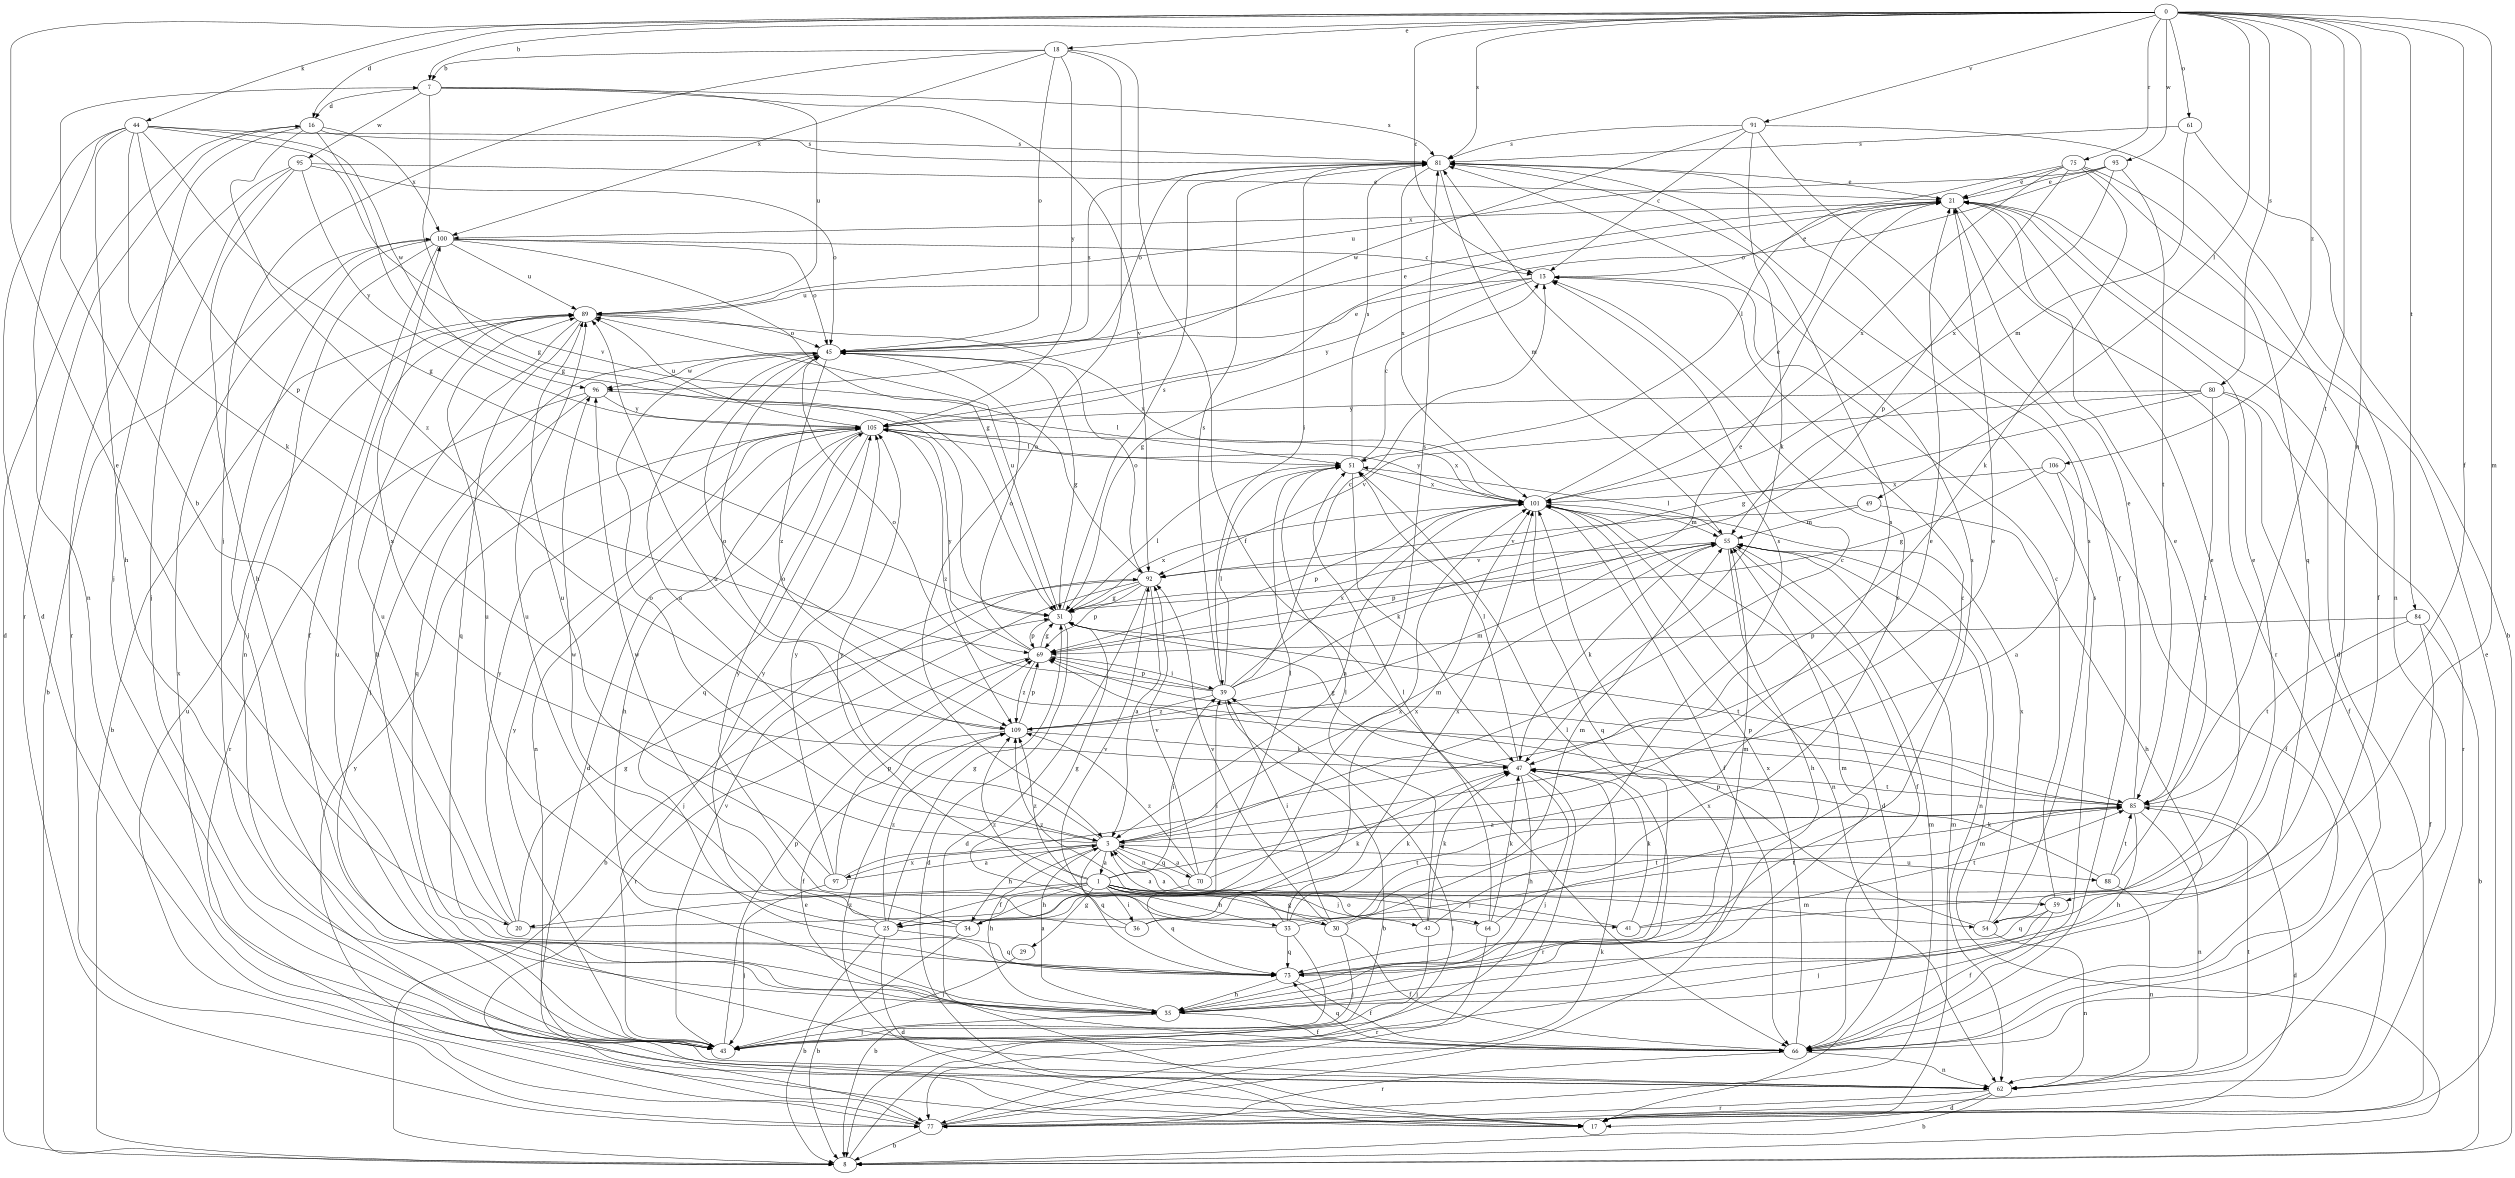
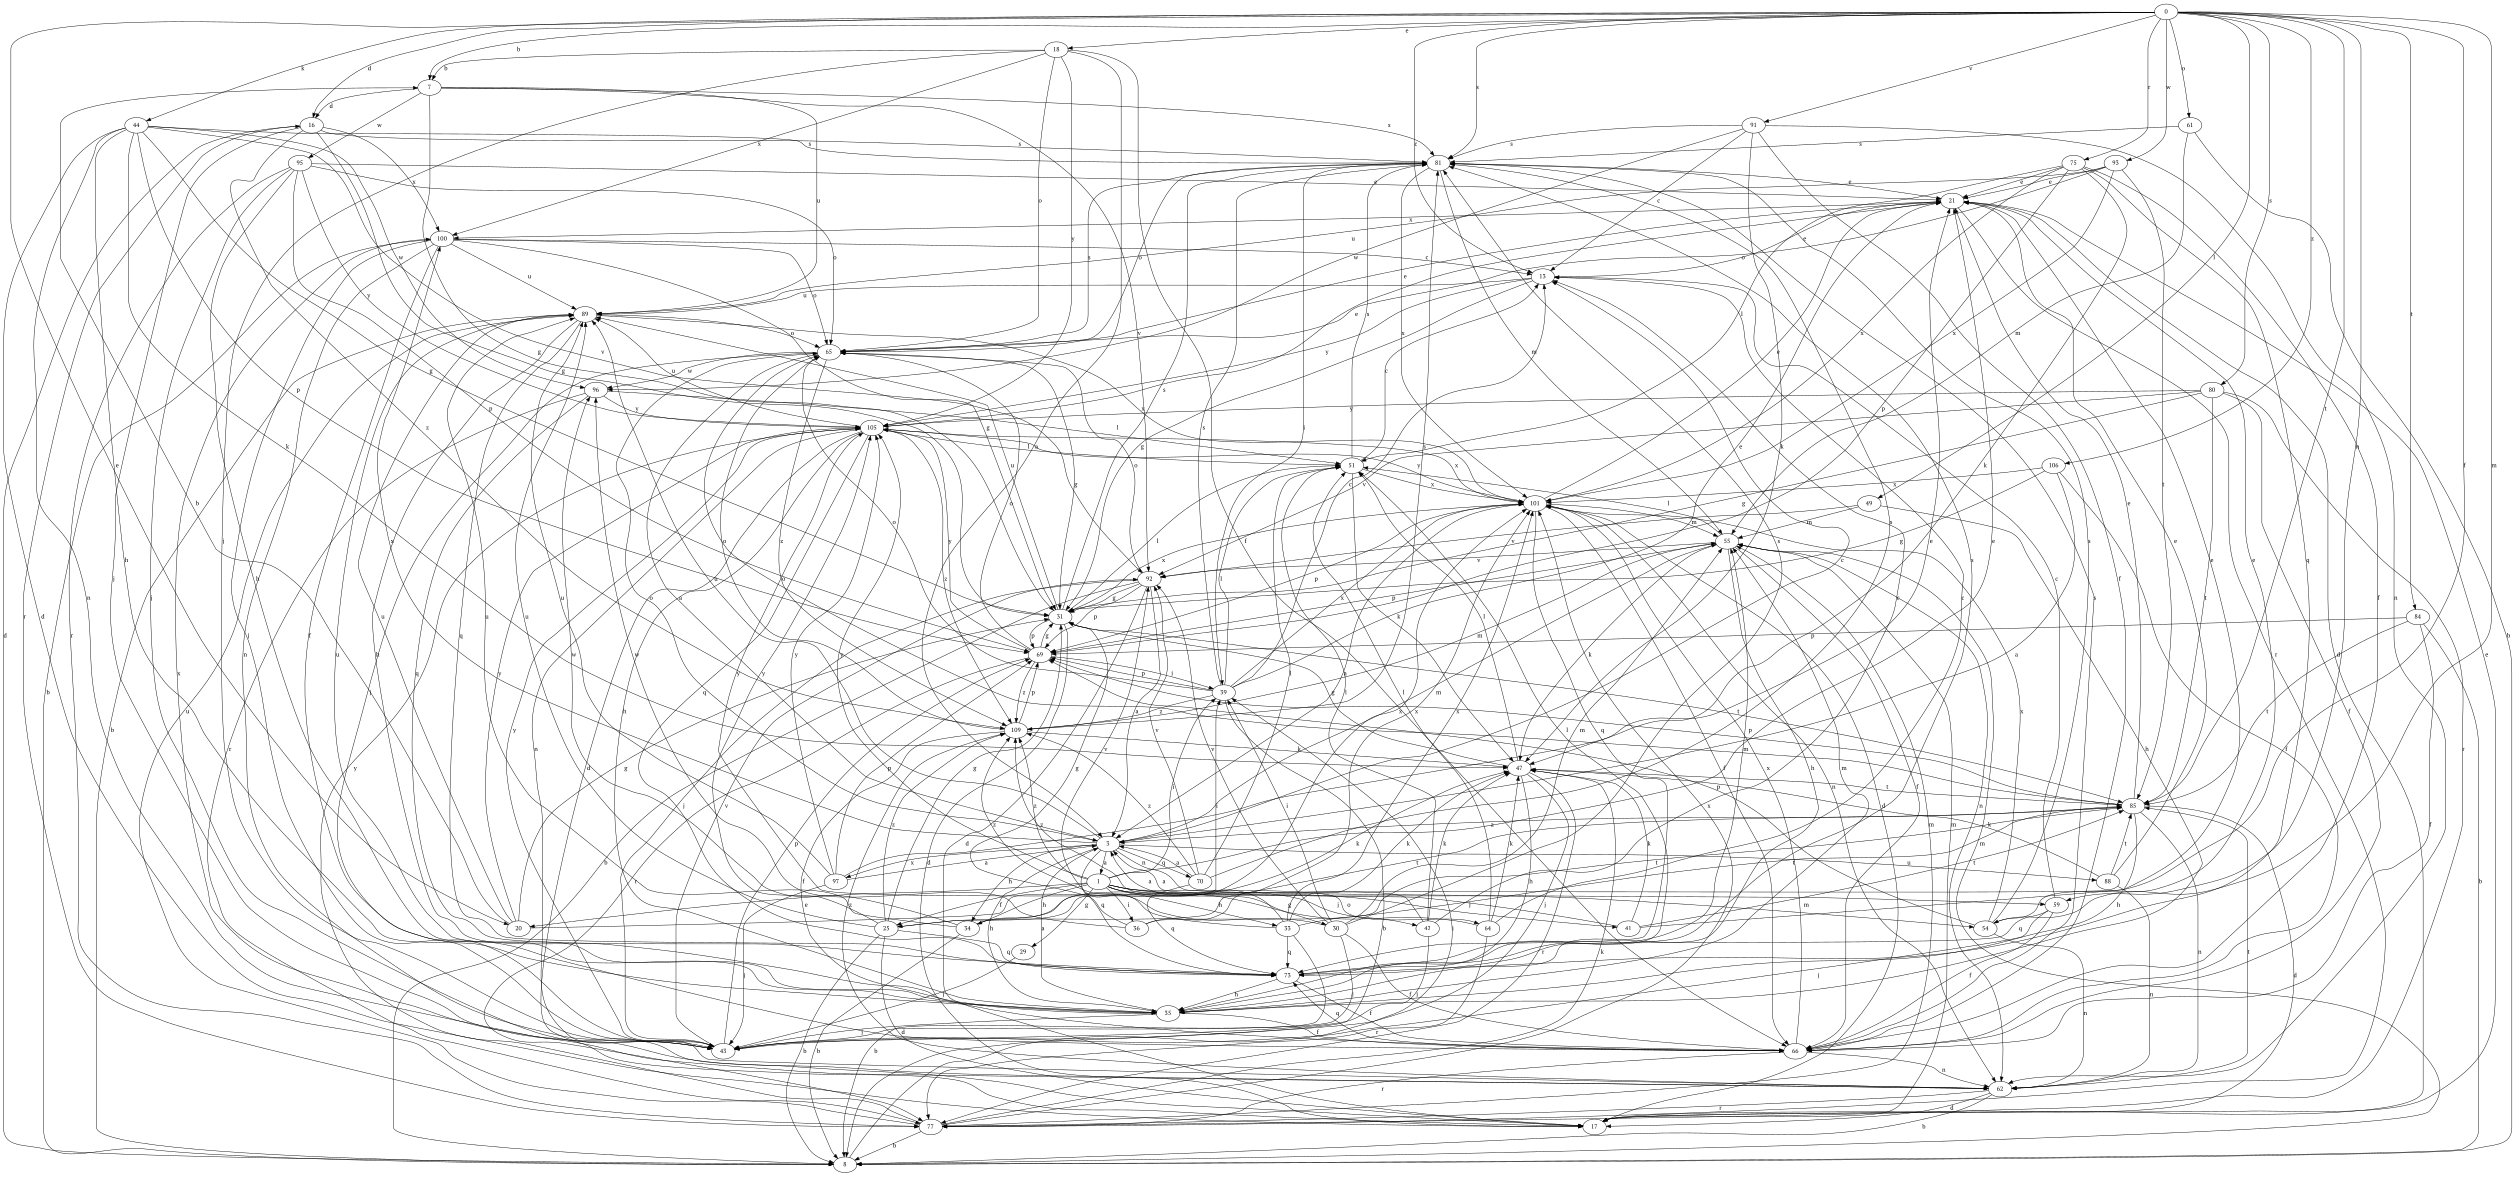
node "45": label "45" -> "65"
edge "95" -> "69": added, label "p"
